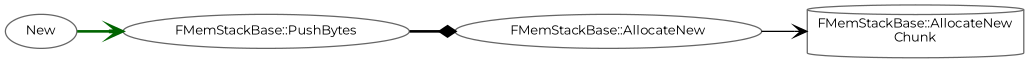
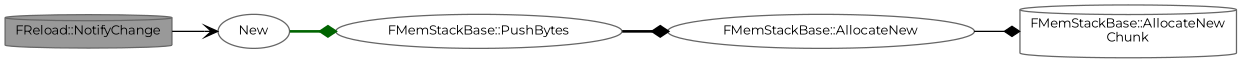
node "FReload::NotifyChange": added
edge "New" -> "FMemStackBase::PushBytes": arrowhead vee -> diamond
edge "FMemStackBase::AllocateNew" -> "FMemStackBase::AllocateNew Chunk": arrowhead vee -> diamond
